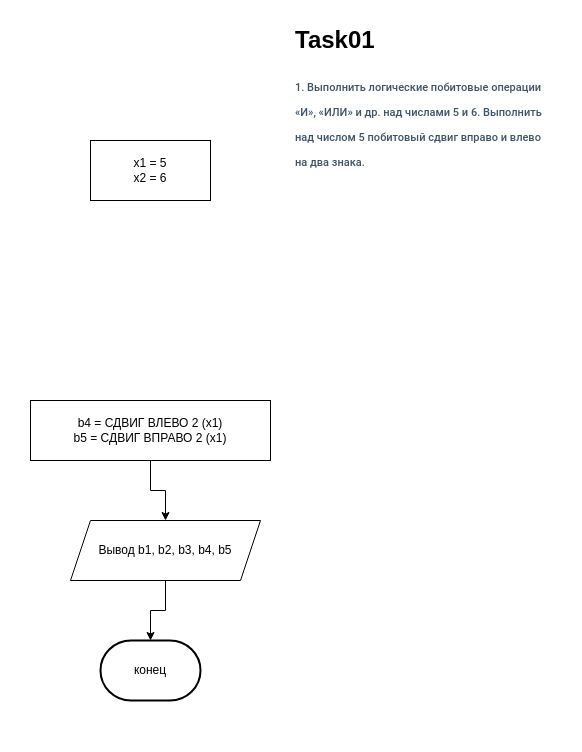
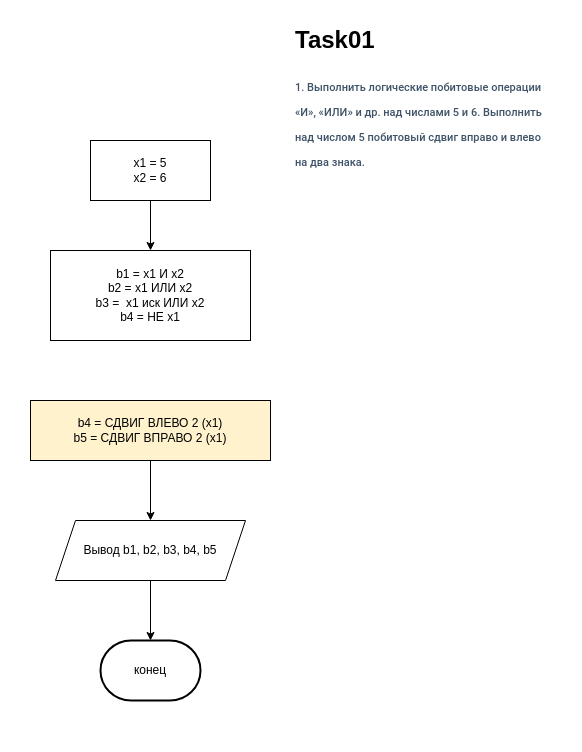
edge "x1 = 5 x2 = 6" -> "b1 = x1 И x2 b2 = x1 ИЛИ x2 b3 = x1 иск ИЛИ x2 b4 = НЕ x1": added
node "b1 = x1 И x2 b2 = x1 ИЛИ x2 b3 = x1 иск ИЛИ x2 b4 = НЕ x1": added
node "b4 = СДВИГ ВЛЕВО 2 (x1) b5 = СДВИГ ВПРАВО 2 (x1)": fillcolor #ffffff -> #fff2cc
node "Вывод b1, b2, b3, b4, b5": moved (166, 551) -> (151, 551)
